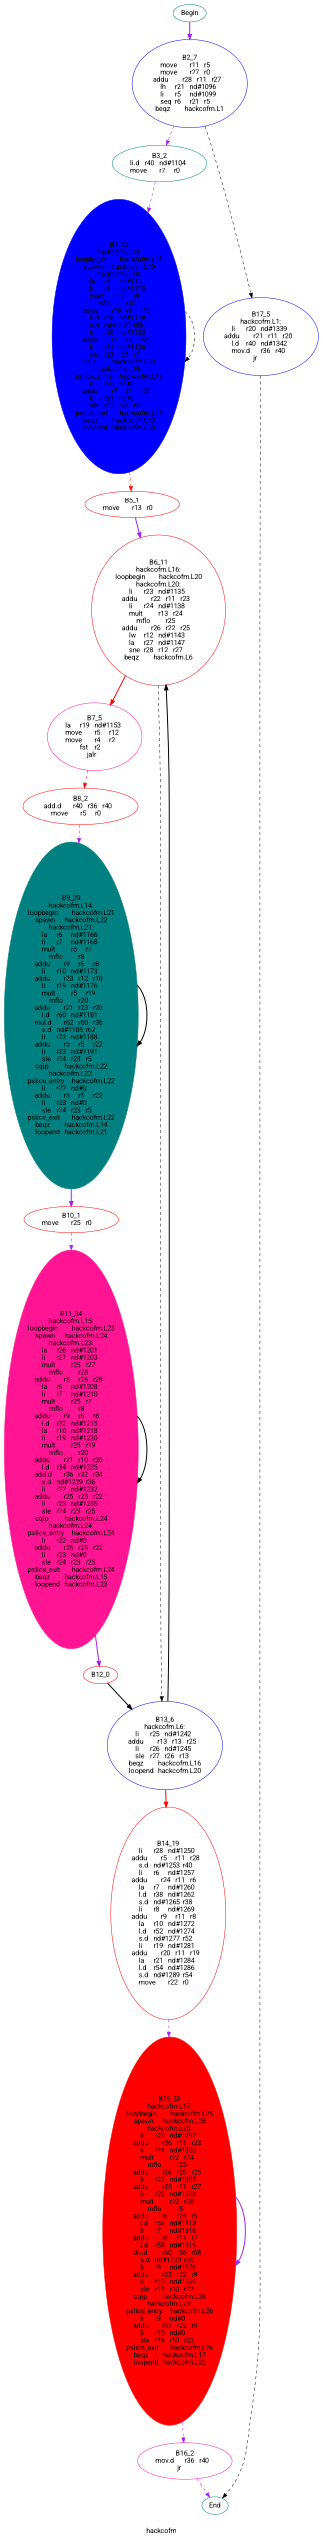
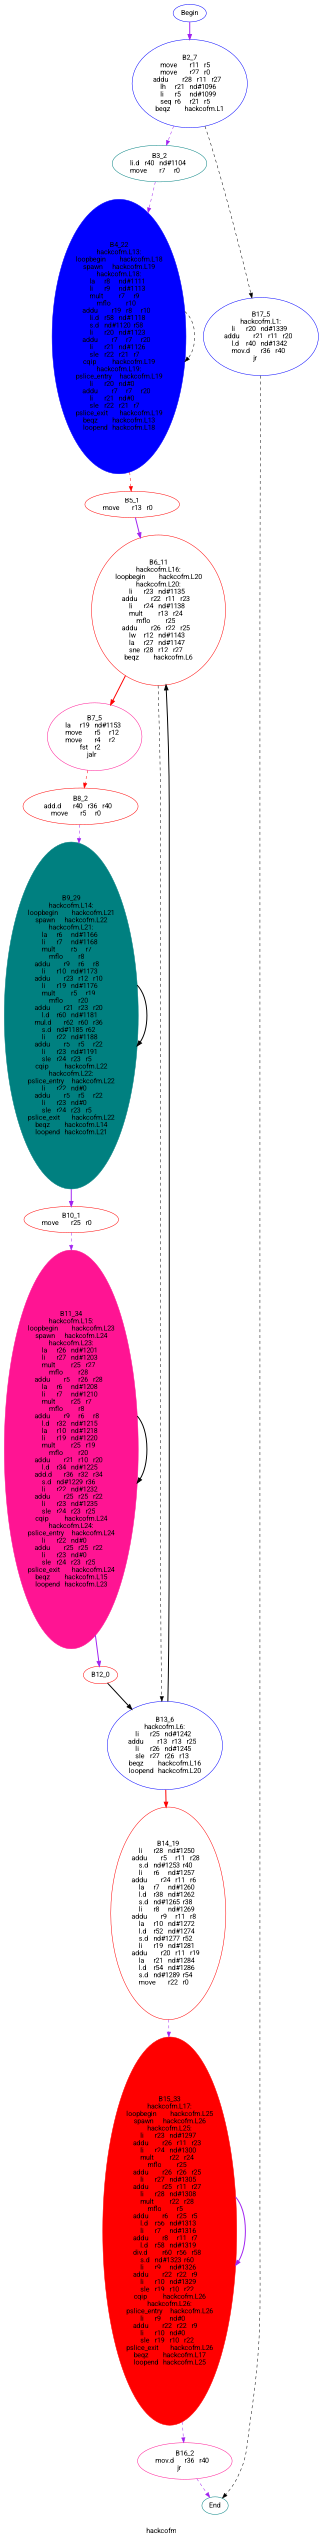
node "Begin": color teal -> blue
